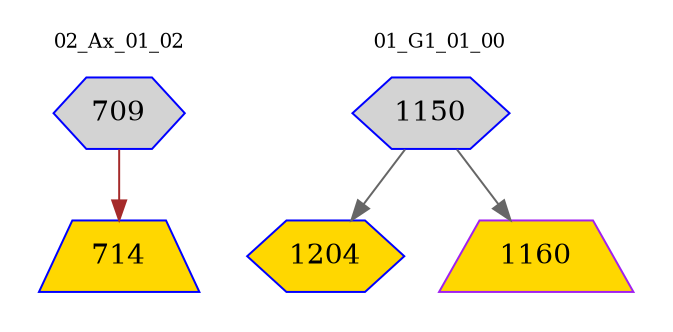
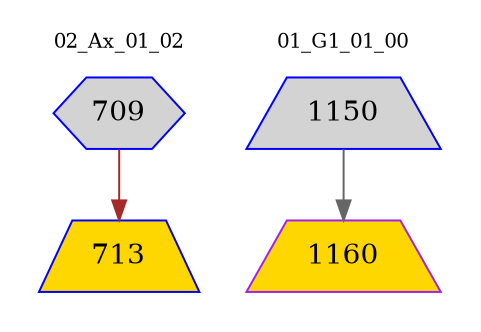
node "1150": shape hexagon -> trapezium
node "714": label "714" -> "713"
node "1204": removed
